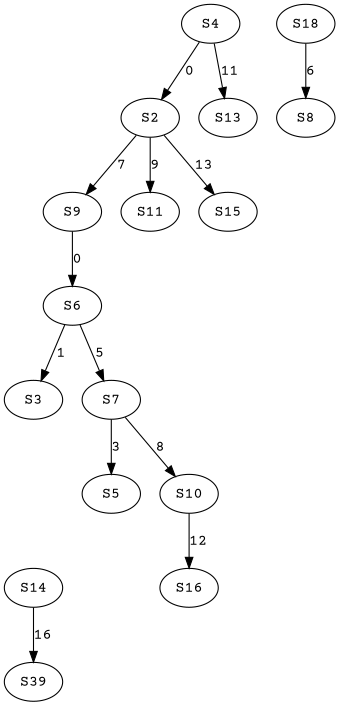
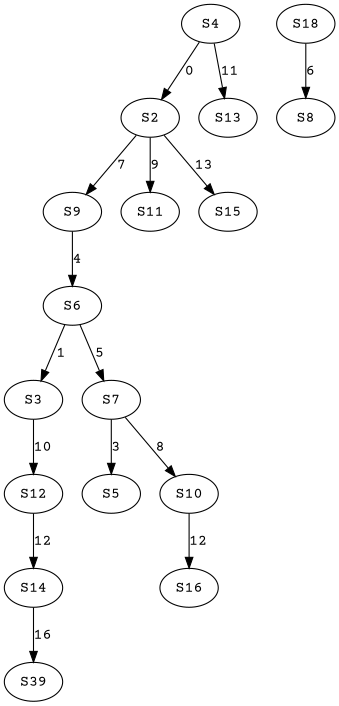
edge "S9" -> "S6": label "0" -> "4"
node "S12": added
